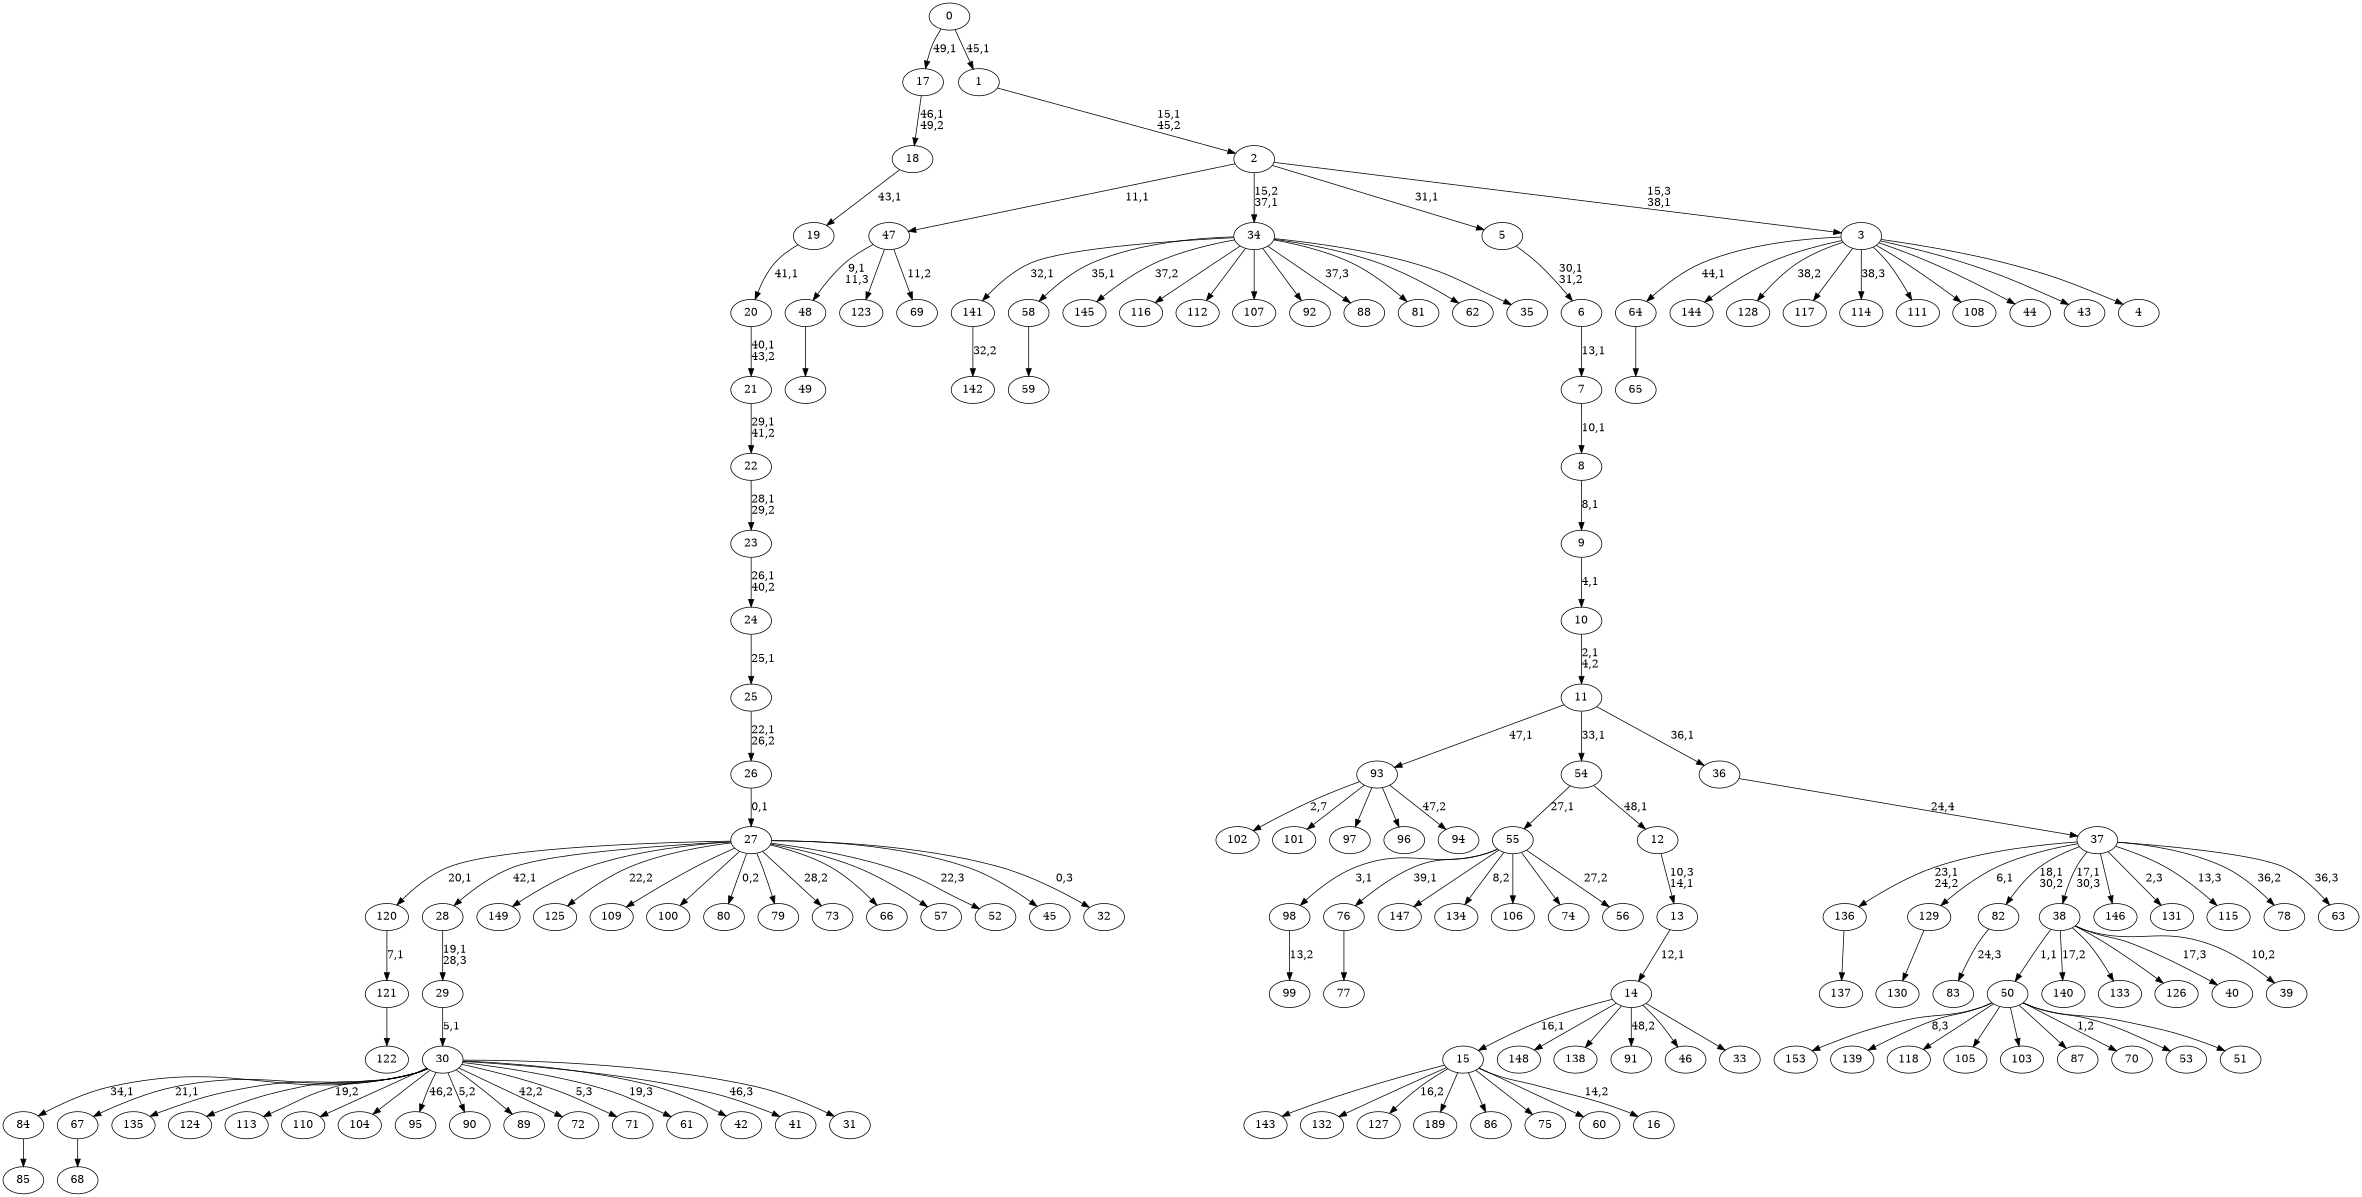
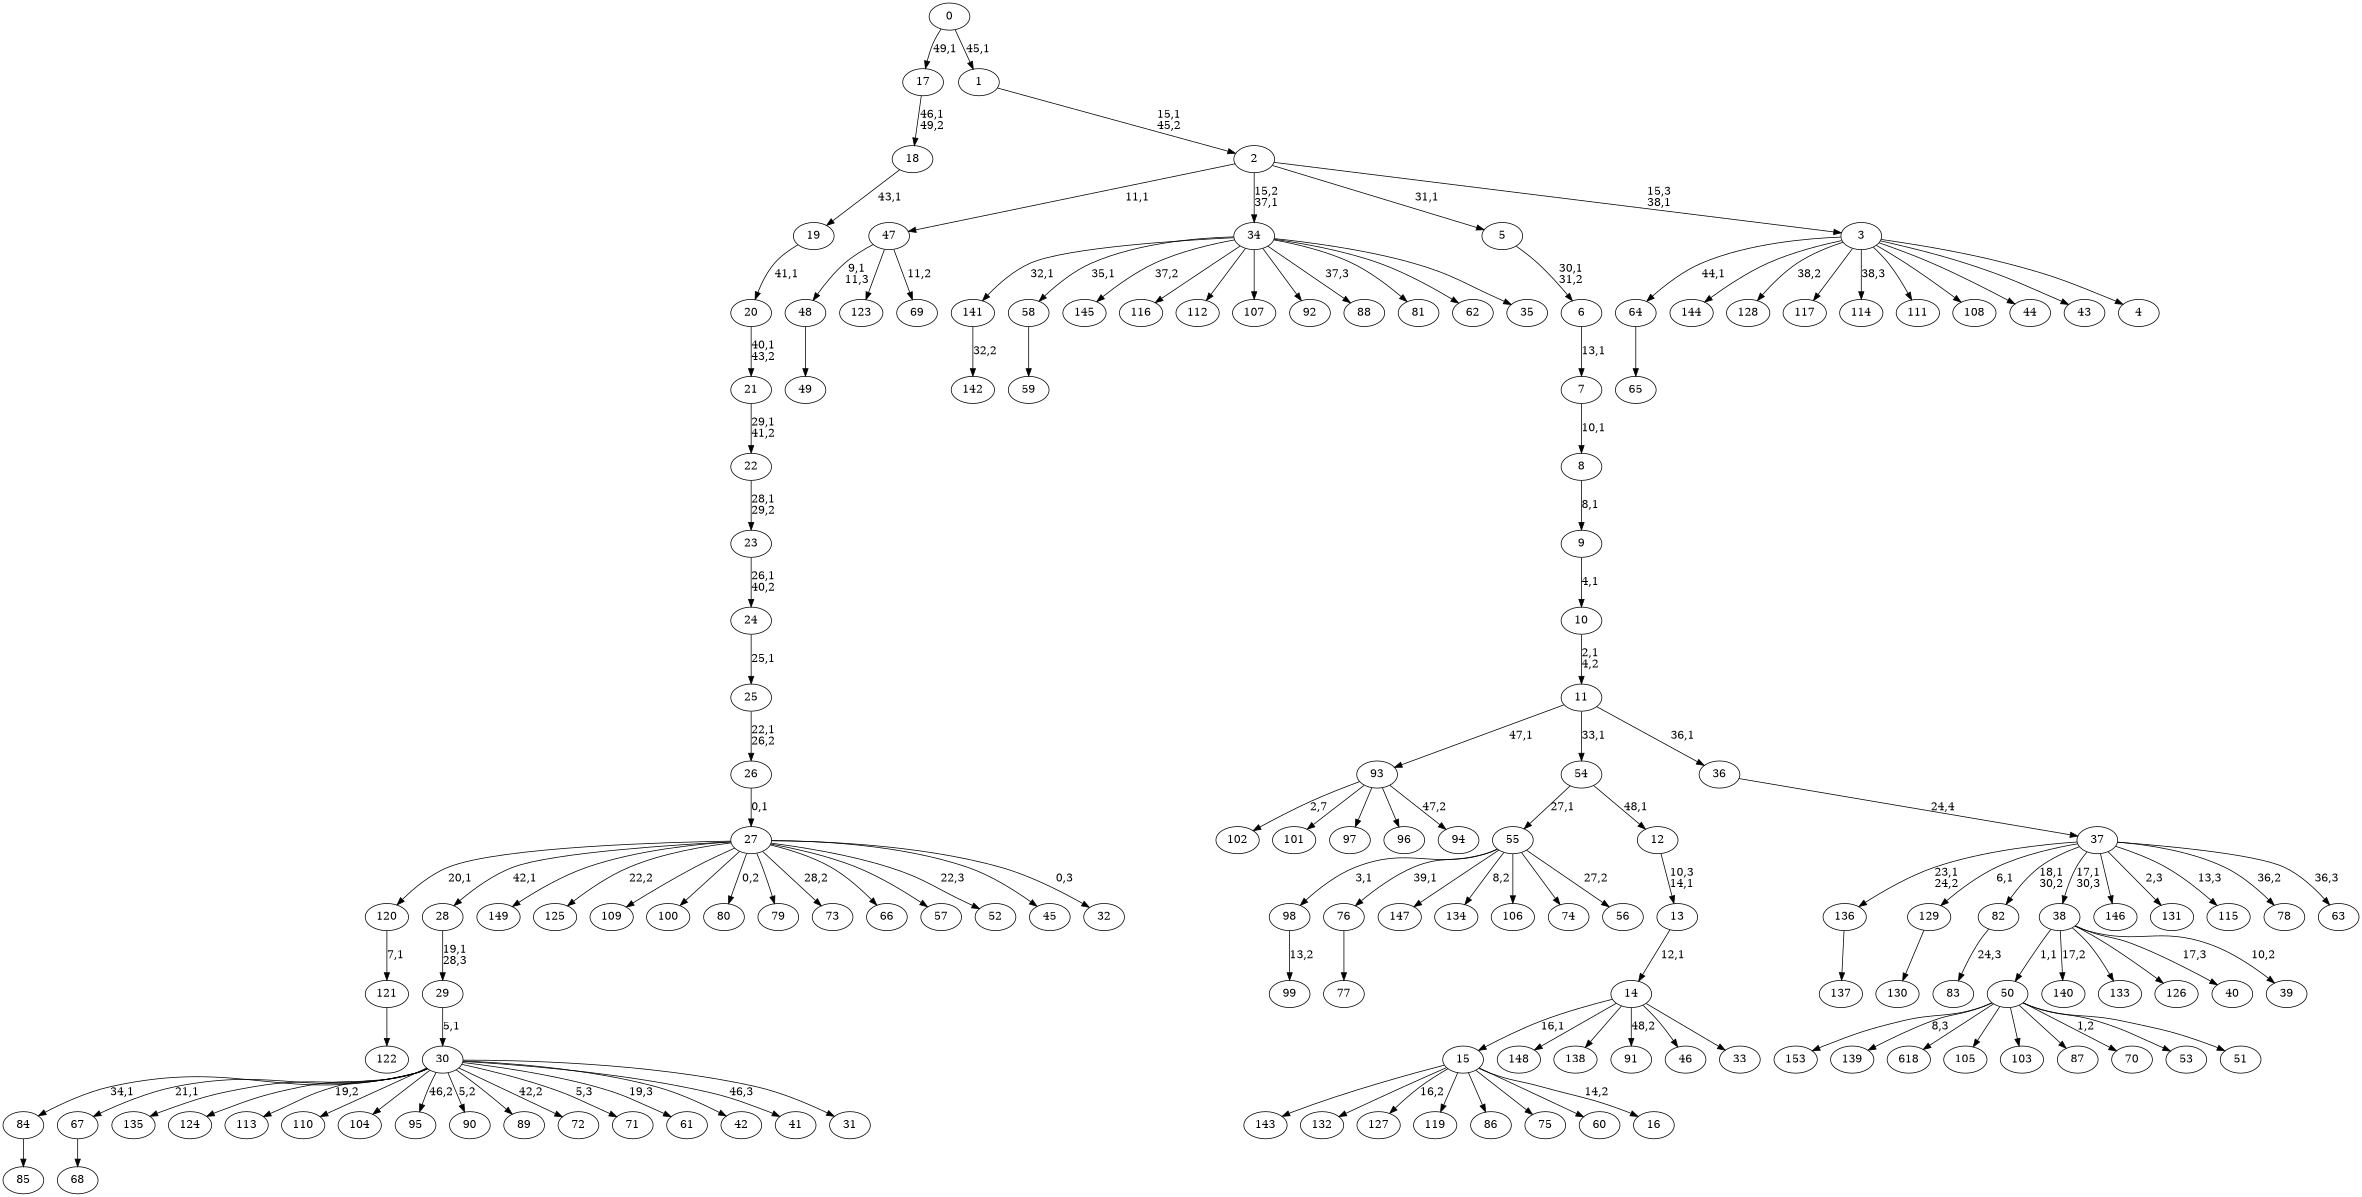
node "118": label "118" -> "618"
node "189": label "189" -> "119"
